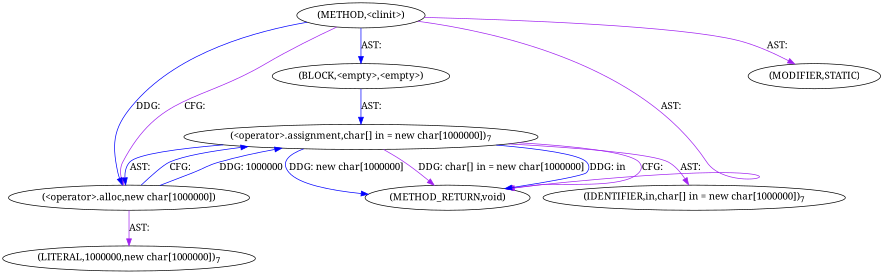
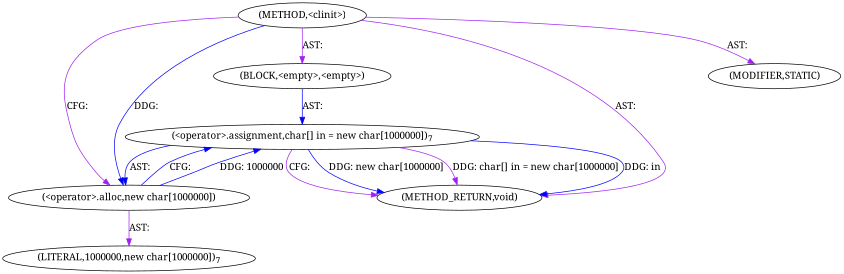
edge "(METHOD,<clinit>)" -> "(BLOCK,<empty>,<empty>)": color blue -> purple
node "(IDENTIFIER,in,char[] in = new char[1000000])": removed
